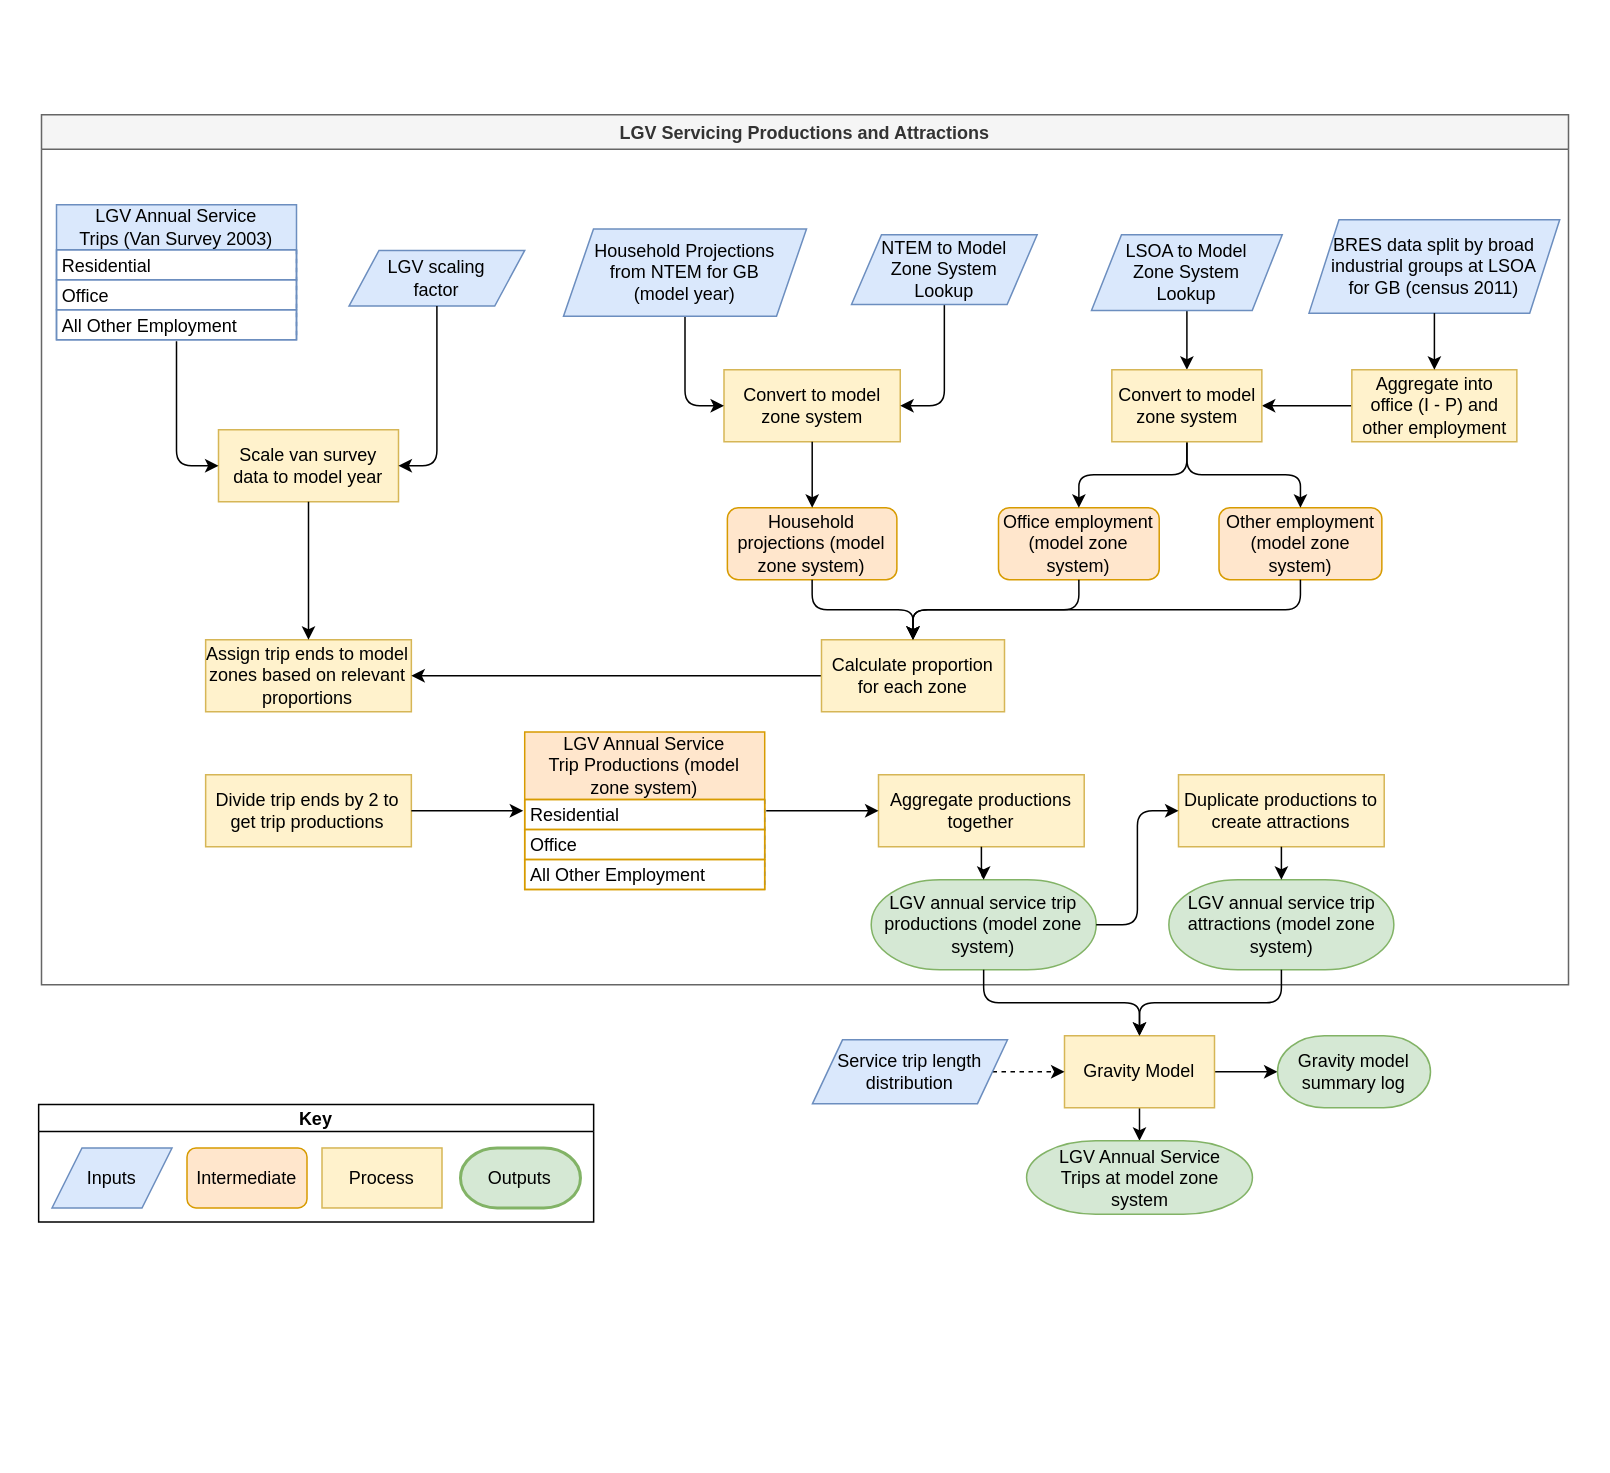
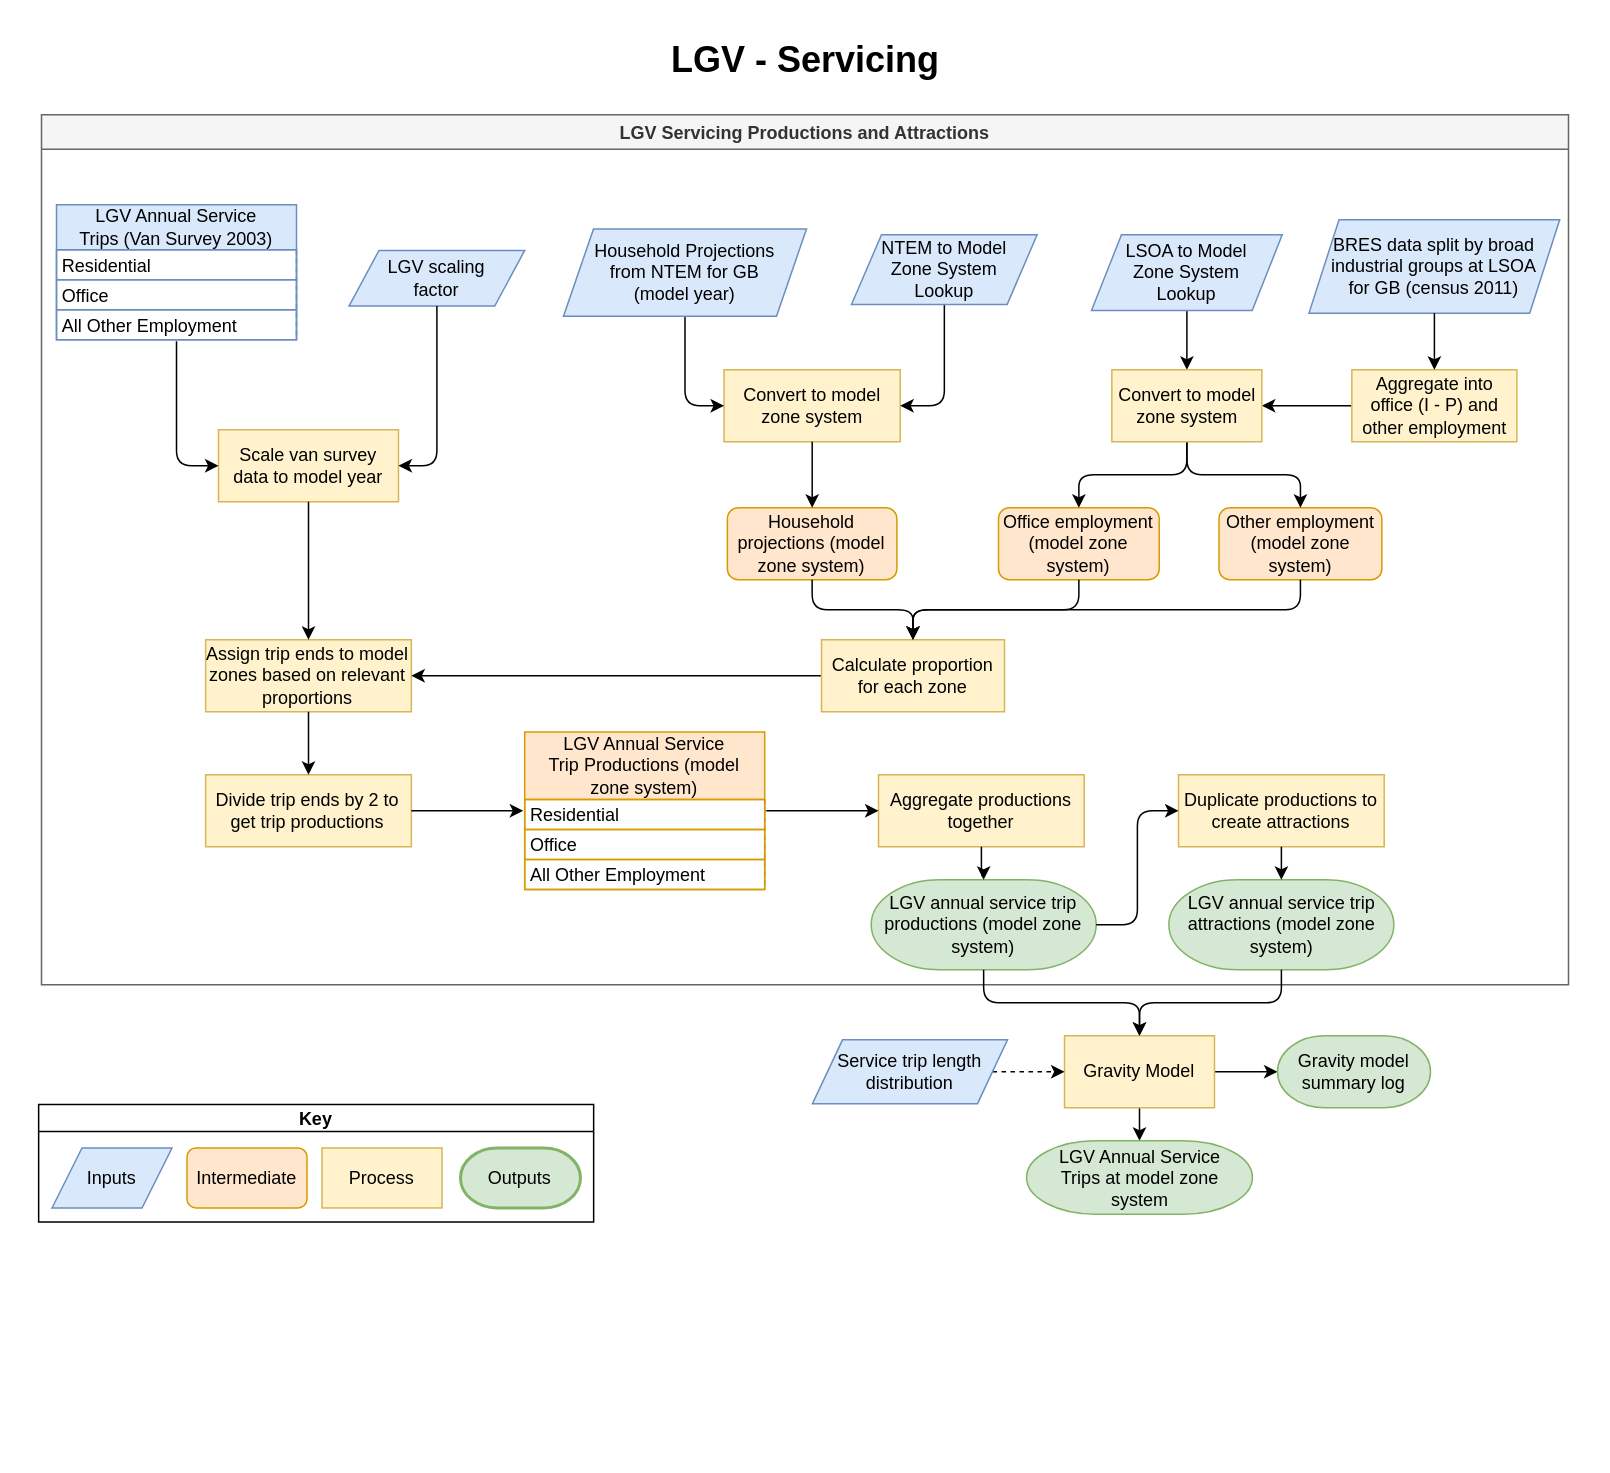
node "LGV - Servicing": added
edge "Assign trip ends to model zones based on relevant proportions" -> "Divide trip ends by 2 to get trip productions": added
